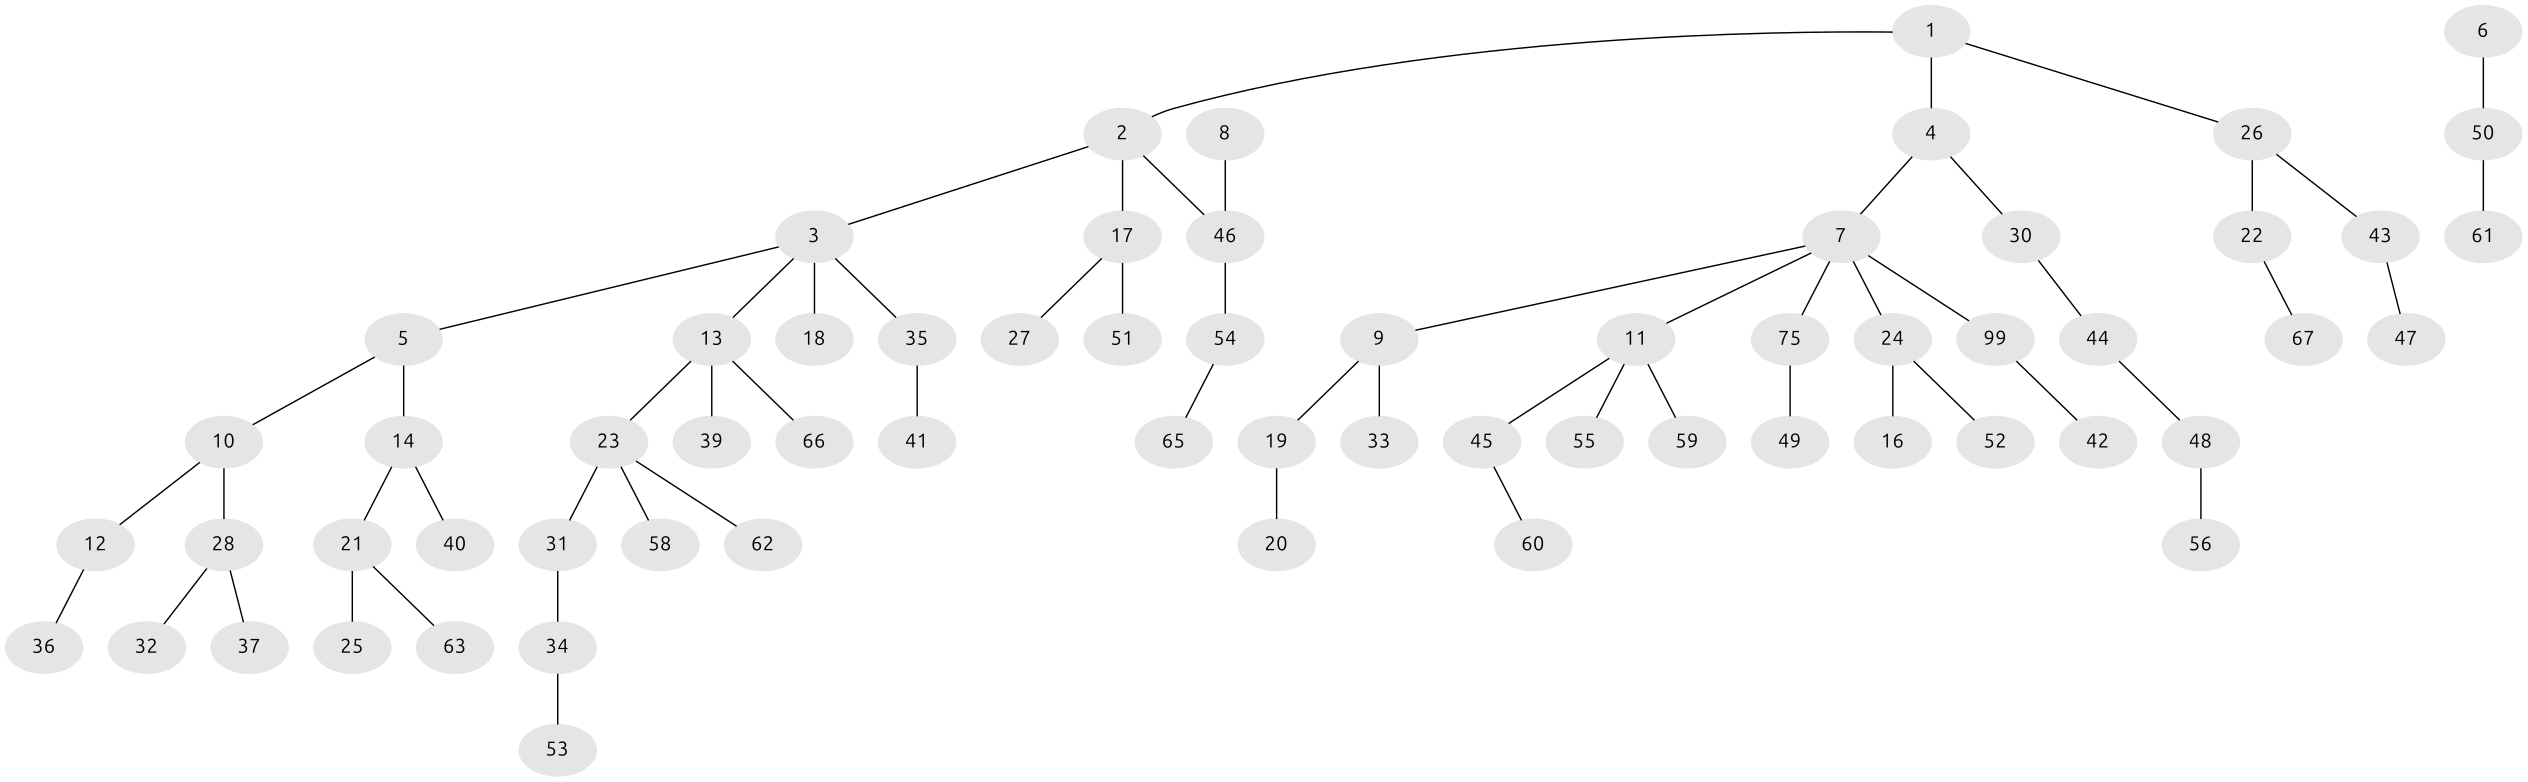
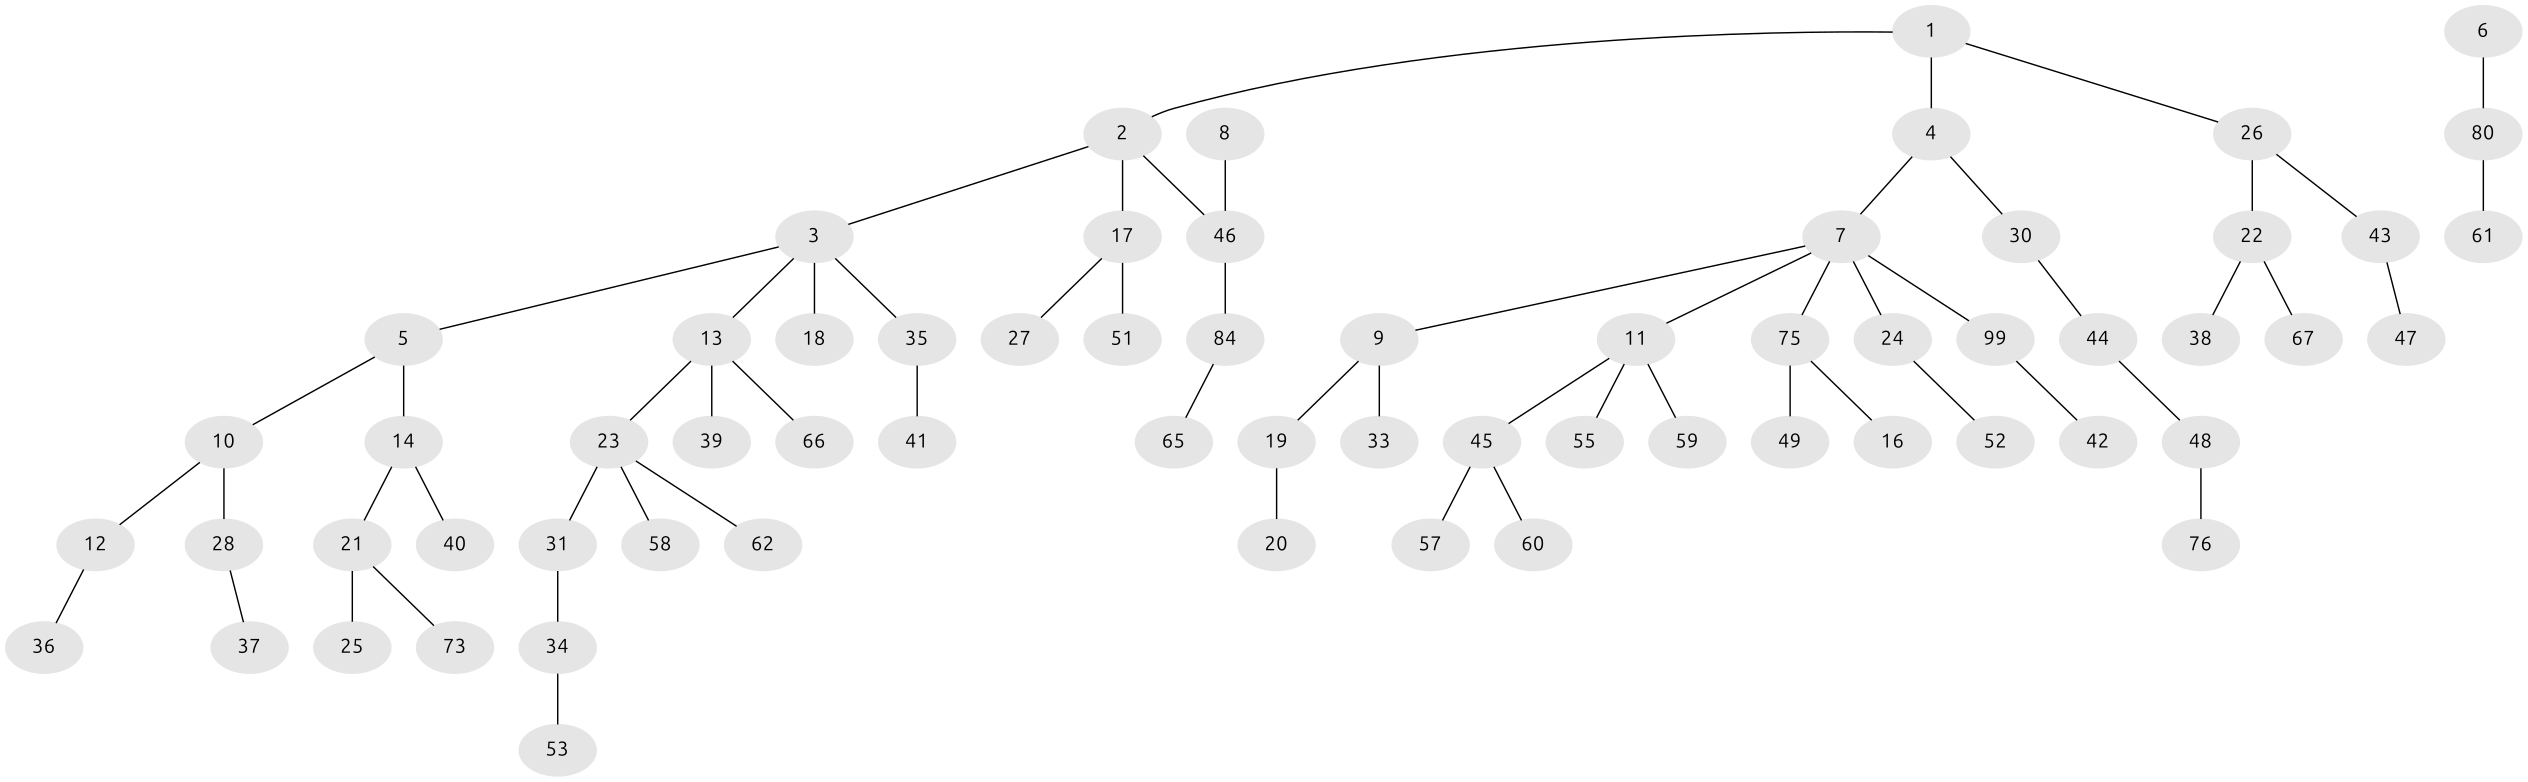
node "50": label "50" -> "80"
node "54": label "54" -> "84"
node "38": added
edge "24" -- "16": now "75" -- "16"
node "57": added
node "56": label "56" -> "76"
node "32": removed
node "63": label "63" -> "73"
